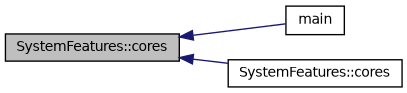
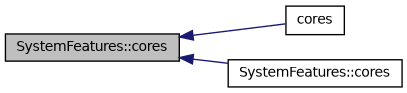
node "main": label "main" -> "cores"
